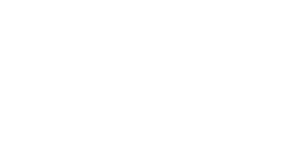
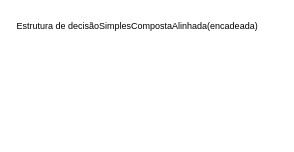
node "Estrutura de decisãoSimplesCompostaAlinhada(encadeada)": added
